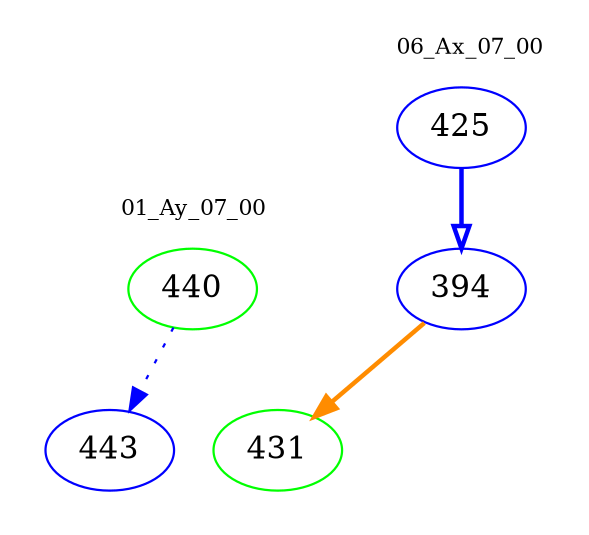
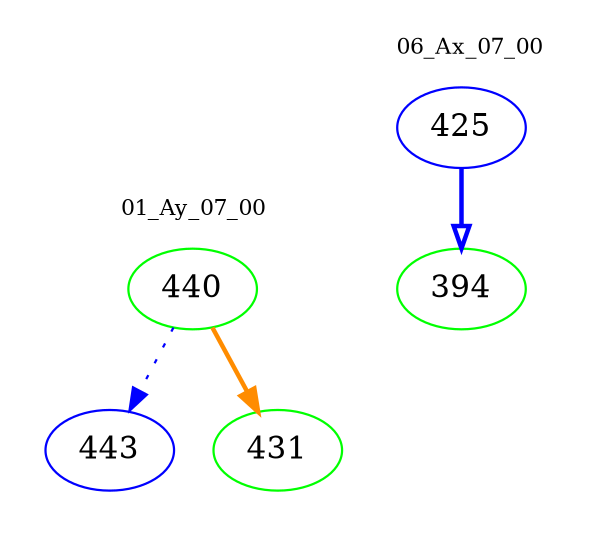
node "394": color blue -> green
edge "394" -> "431": now "440" -> "431"
